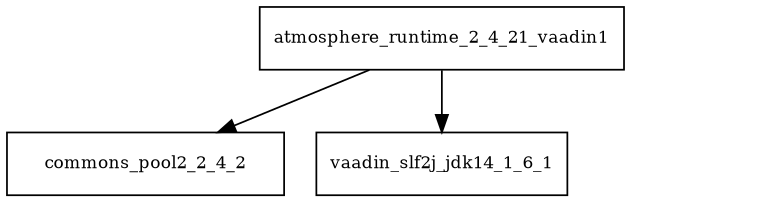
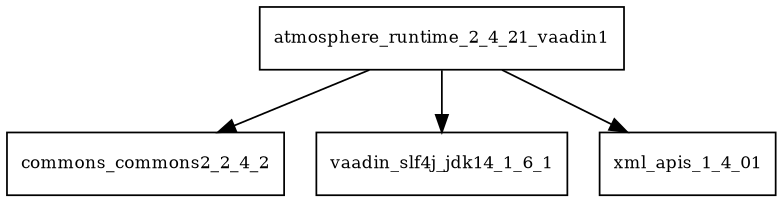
node "commons_pool2_2_4_2": label "commons_pool2_2_4_2" -> "commons_commons2_2_4_2"
node "vaadin_slf2j_jdk14_1_6_1": label "vaadin_slf2j_jdk14_1_6_1" -> "vaadin_slf4j_jdk14_1_6_1"
node "xml_apis_1_4_01": added
